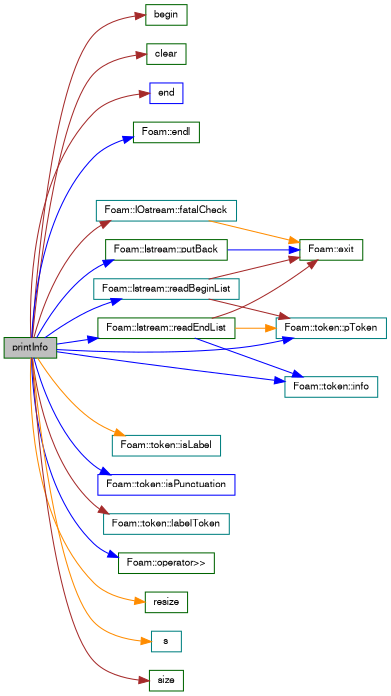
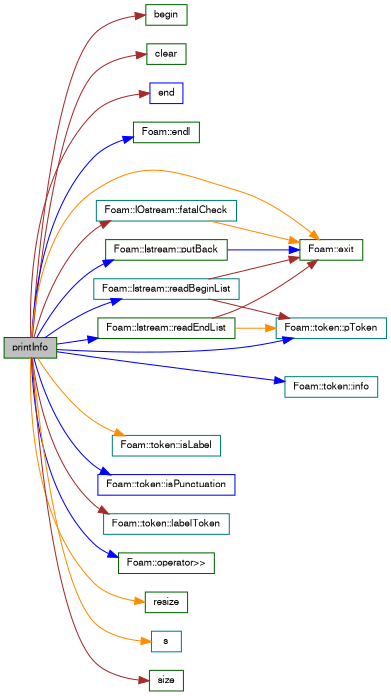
edge "printInfo" -> "Foam::exit": added
edge "Foam::Istream::readEndList" -> "Foam::token::info": removed
